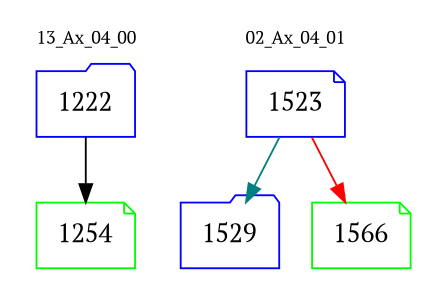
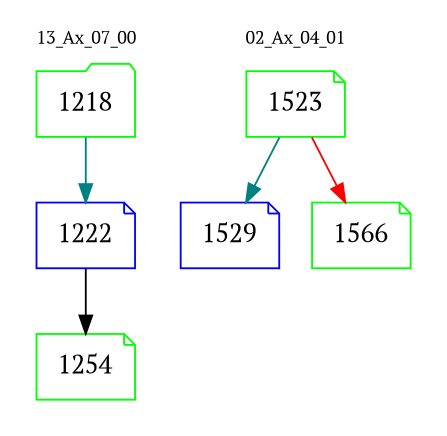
cluster "13_Ax_04_00": label "13_Ax_04_00" -> "13_Ax_07_00"
node "1222": shape folder -> note
node "1218": added
node "1523": color blue -> green
node "1529": shape folder -> note
